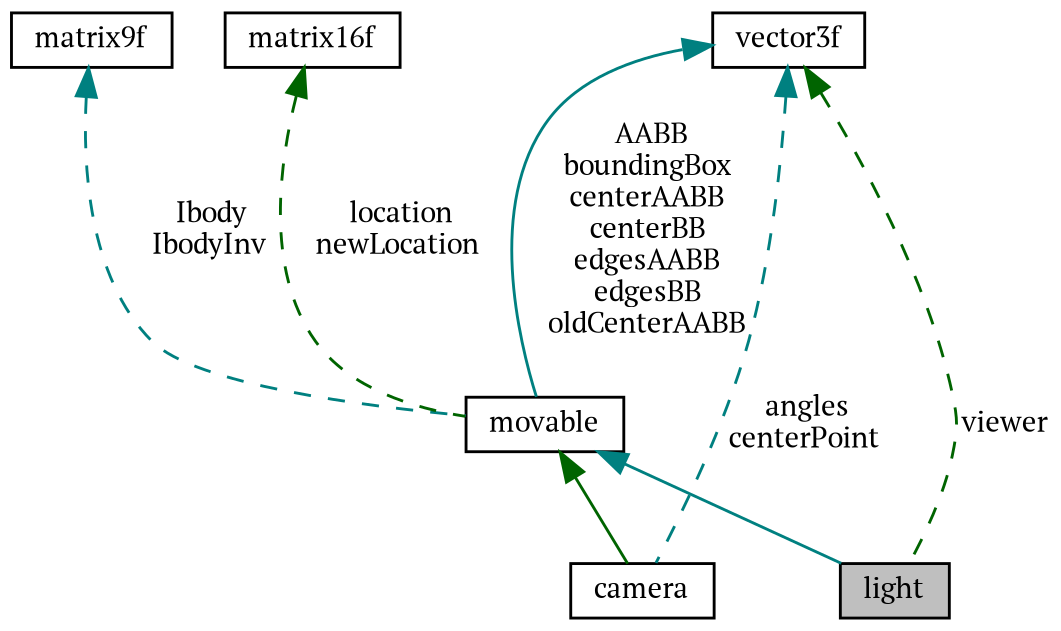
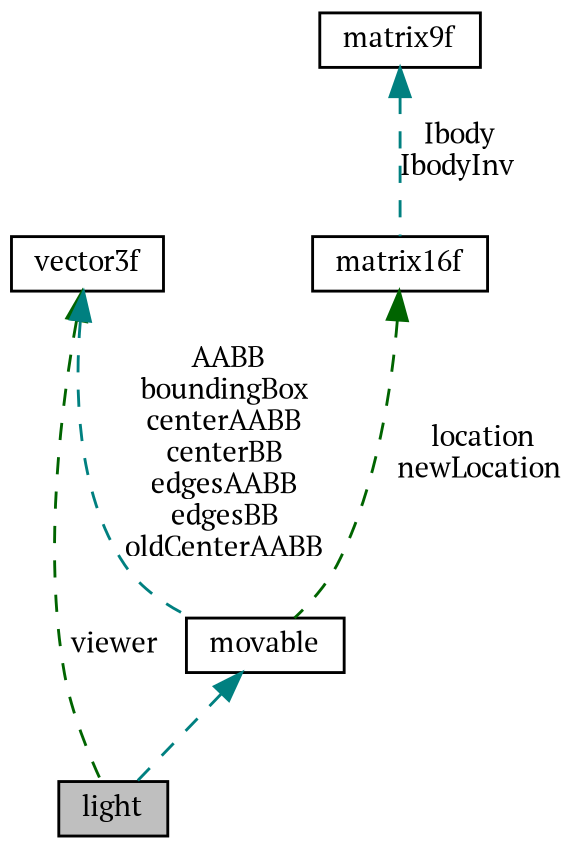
edge "movable" -> "vector3f": style solid -> dashed
edge "movable" -> "matrix9f": now "matrix16f" -> "matrix9f"
edge "light" -> "movable": style solid -> dashed
node "camera": removed
